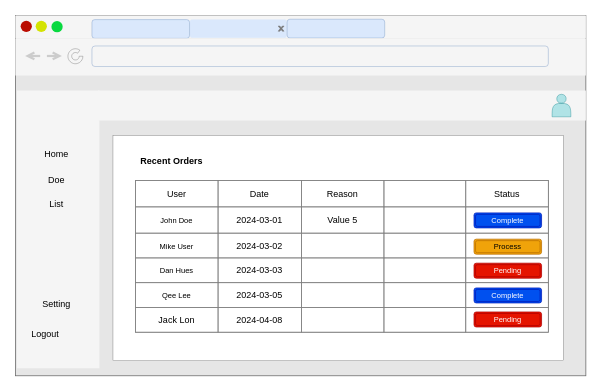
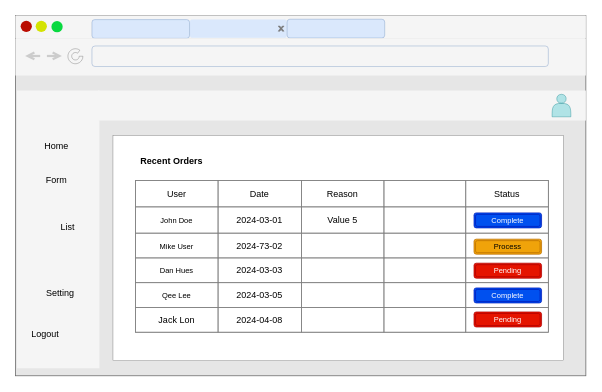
node "Home": moved (57, 154) -> (57, 147)
node "Doe": label "Doe" -> "Form"
node "List": moved (57, 204) -> (68, 227)
node "2024-03-02": label "2024-03-02" -> "2024-73-02"
node "Setting": moved (57, 304) -> (60, 293)
